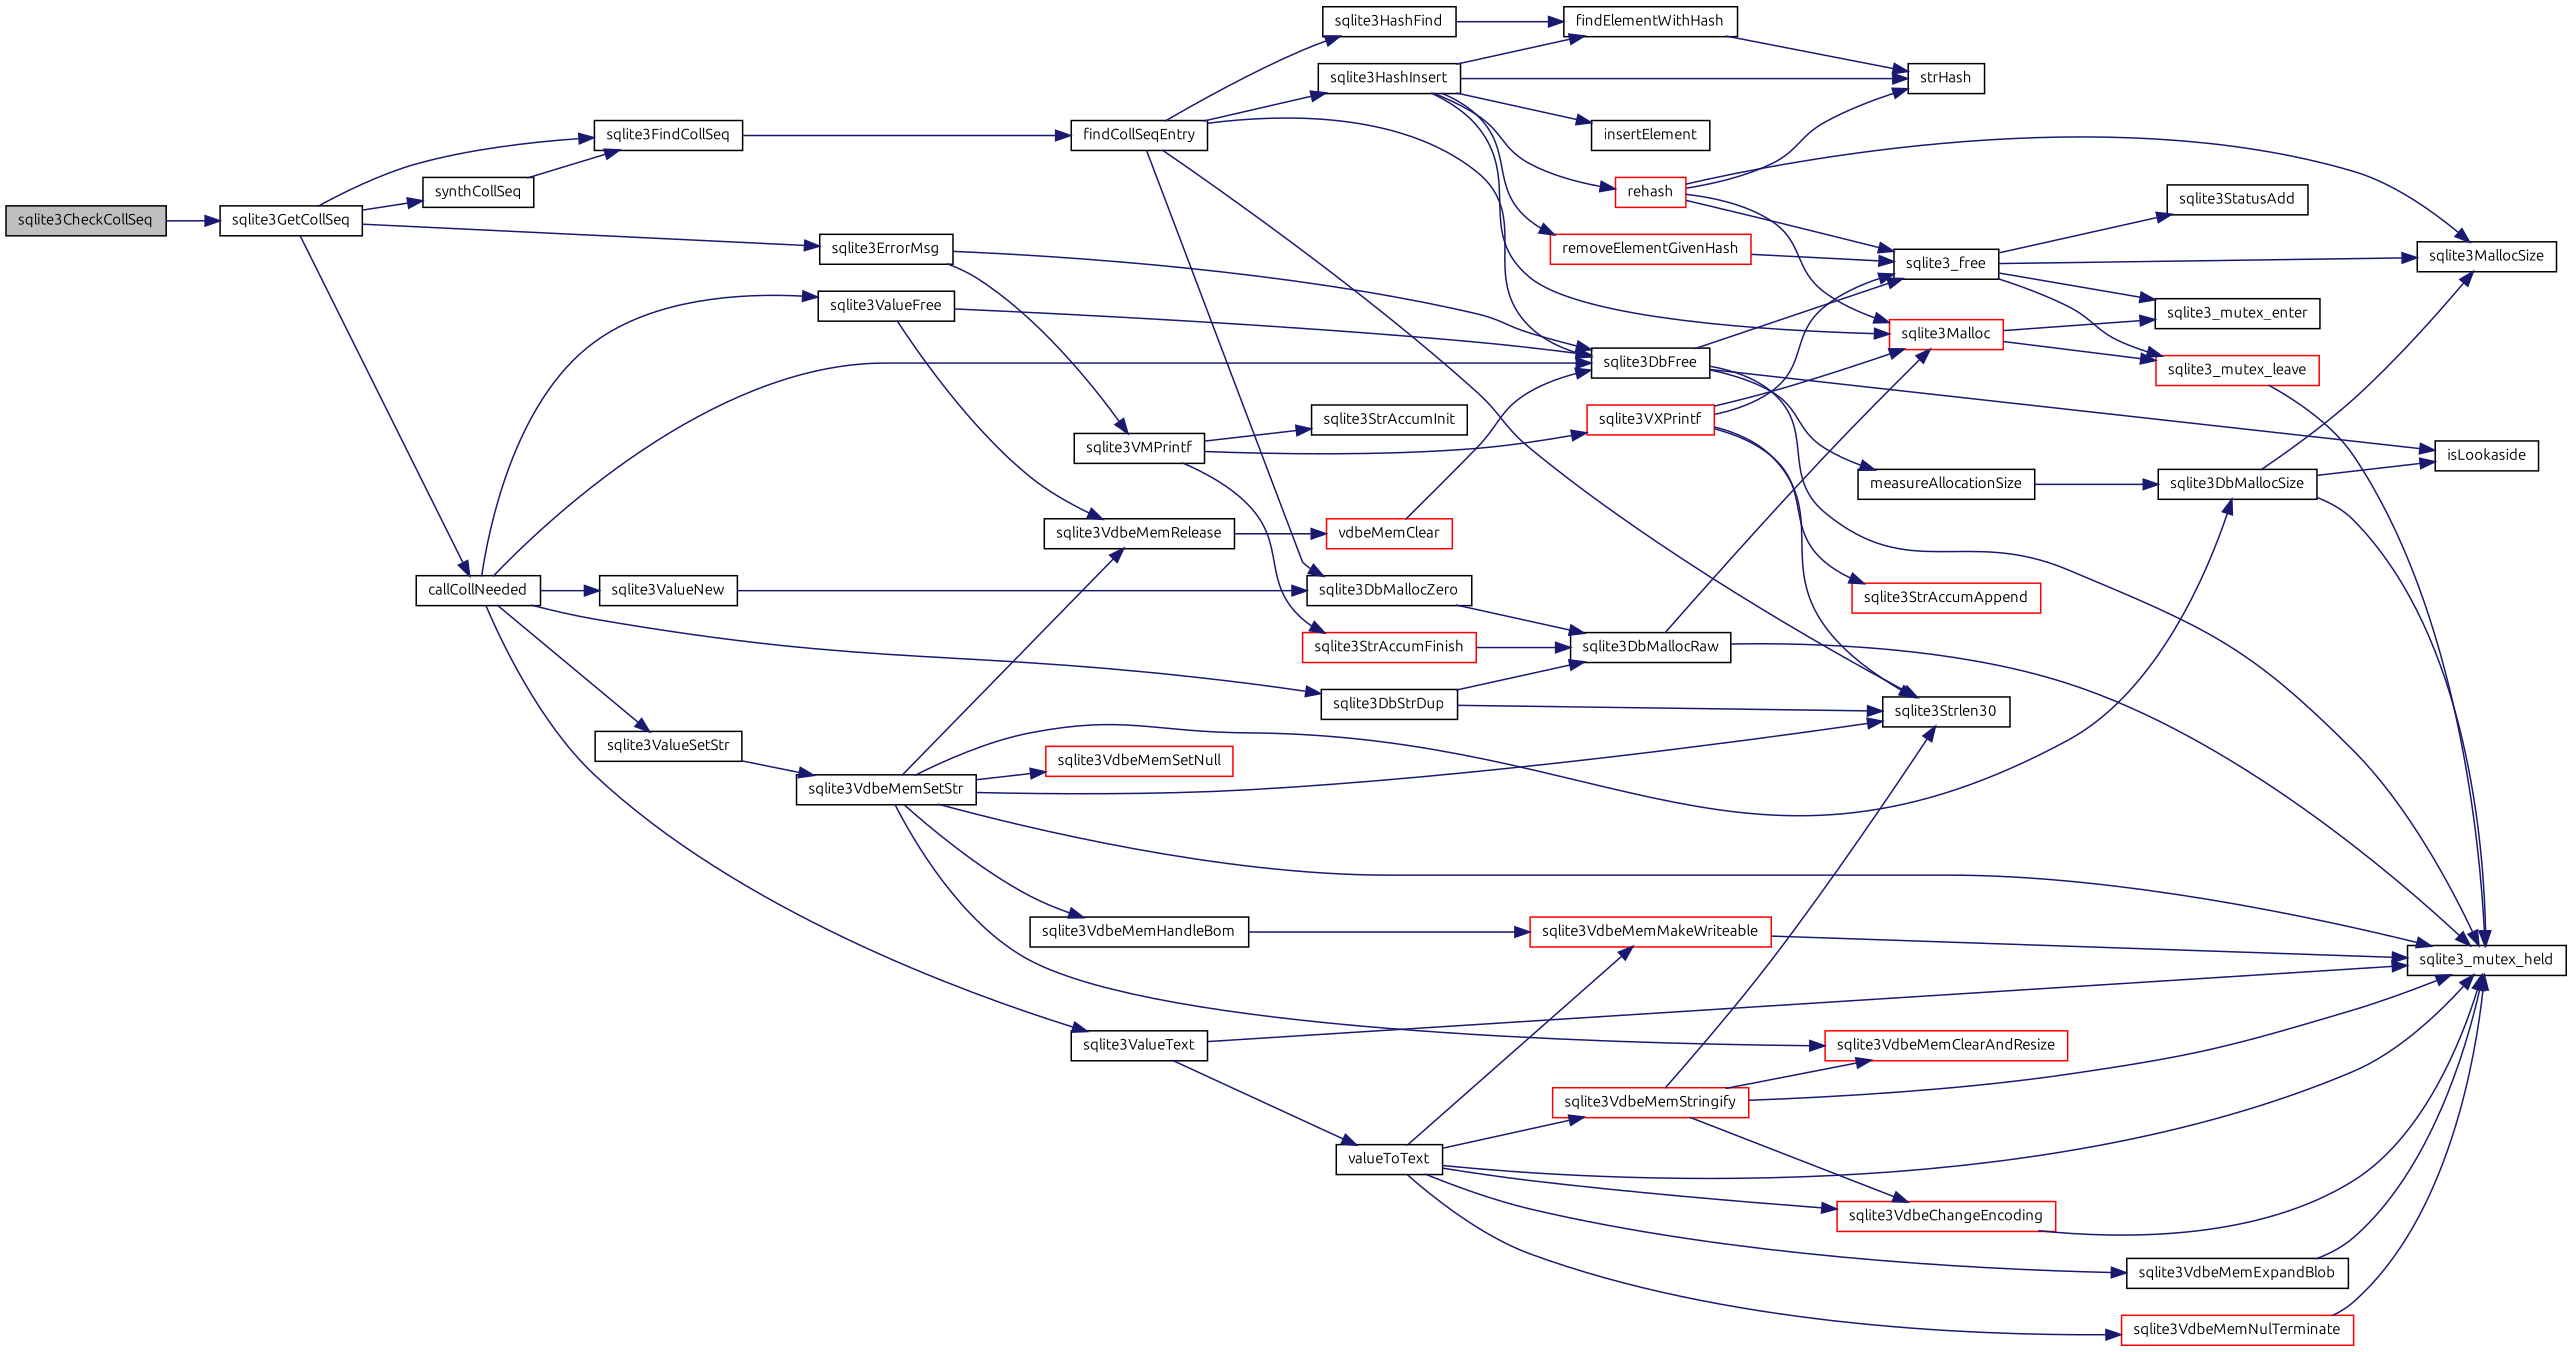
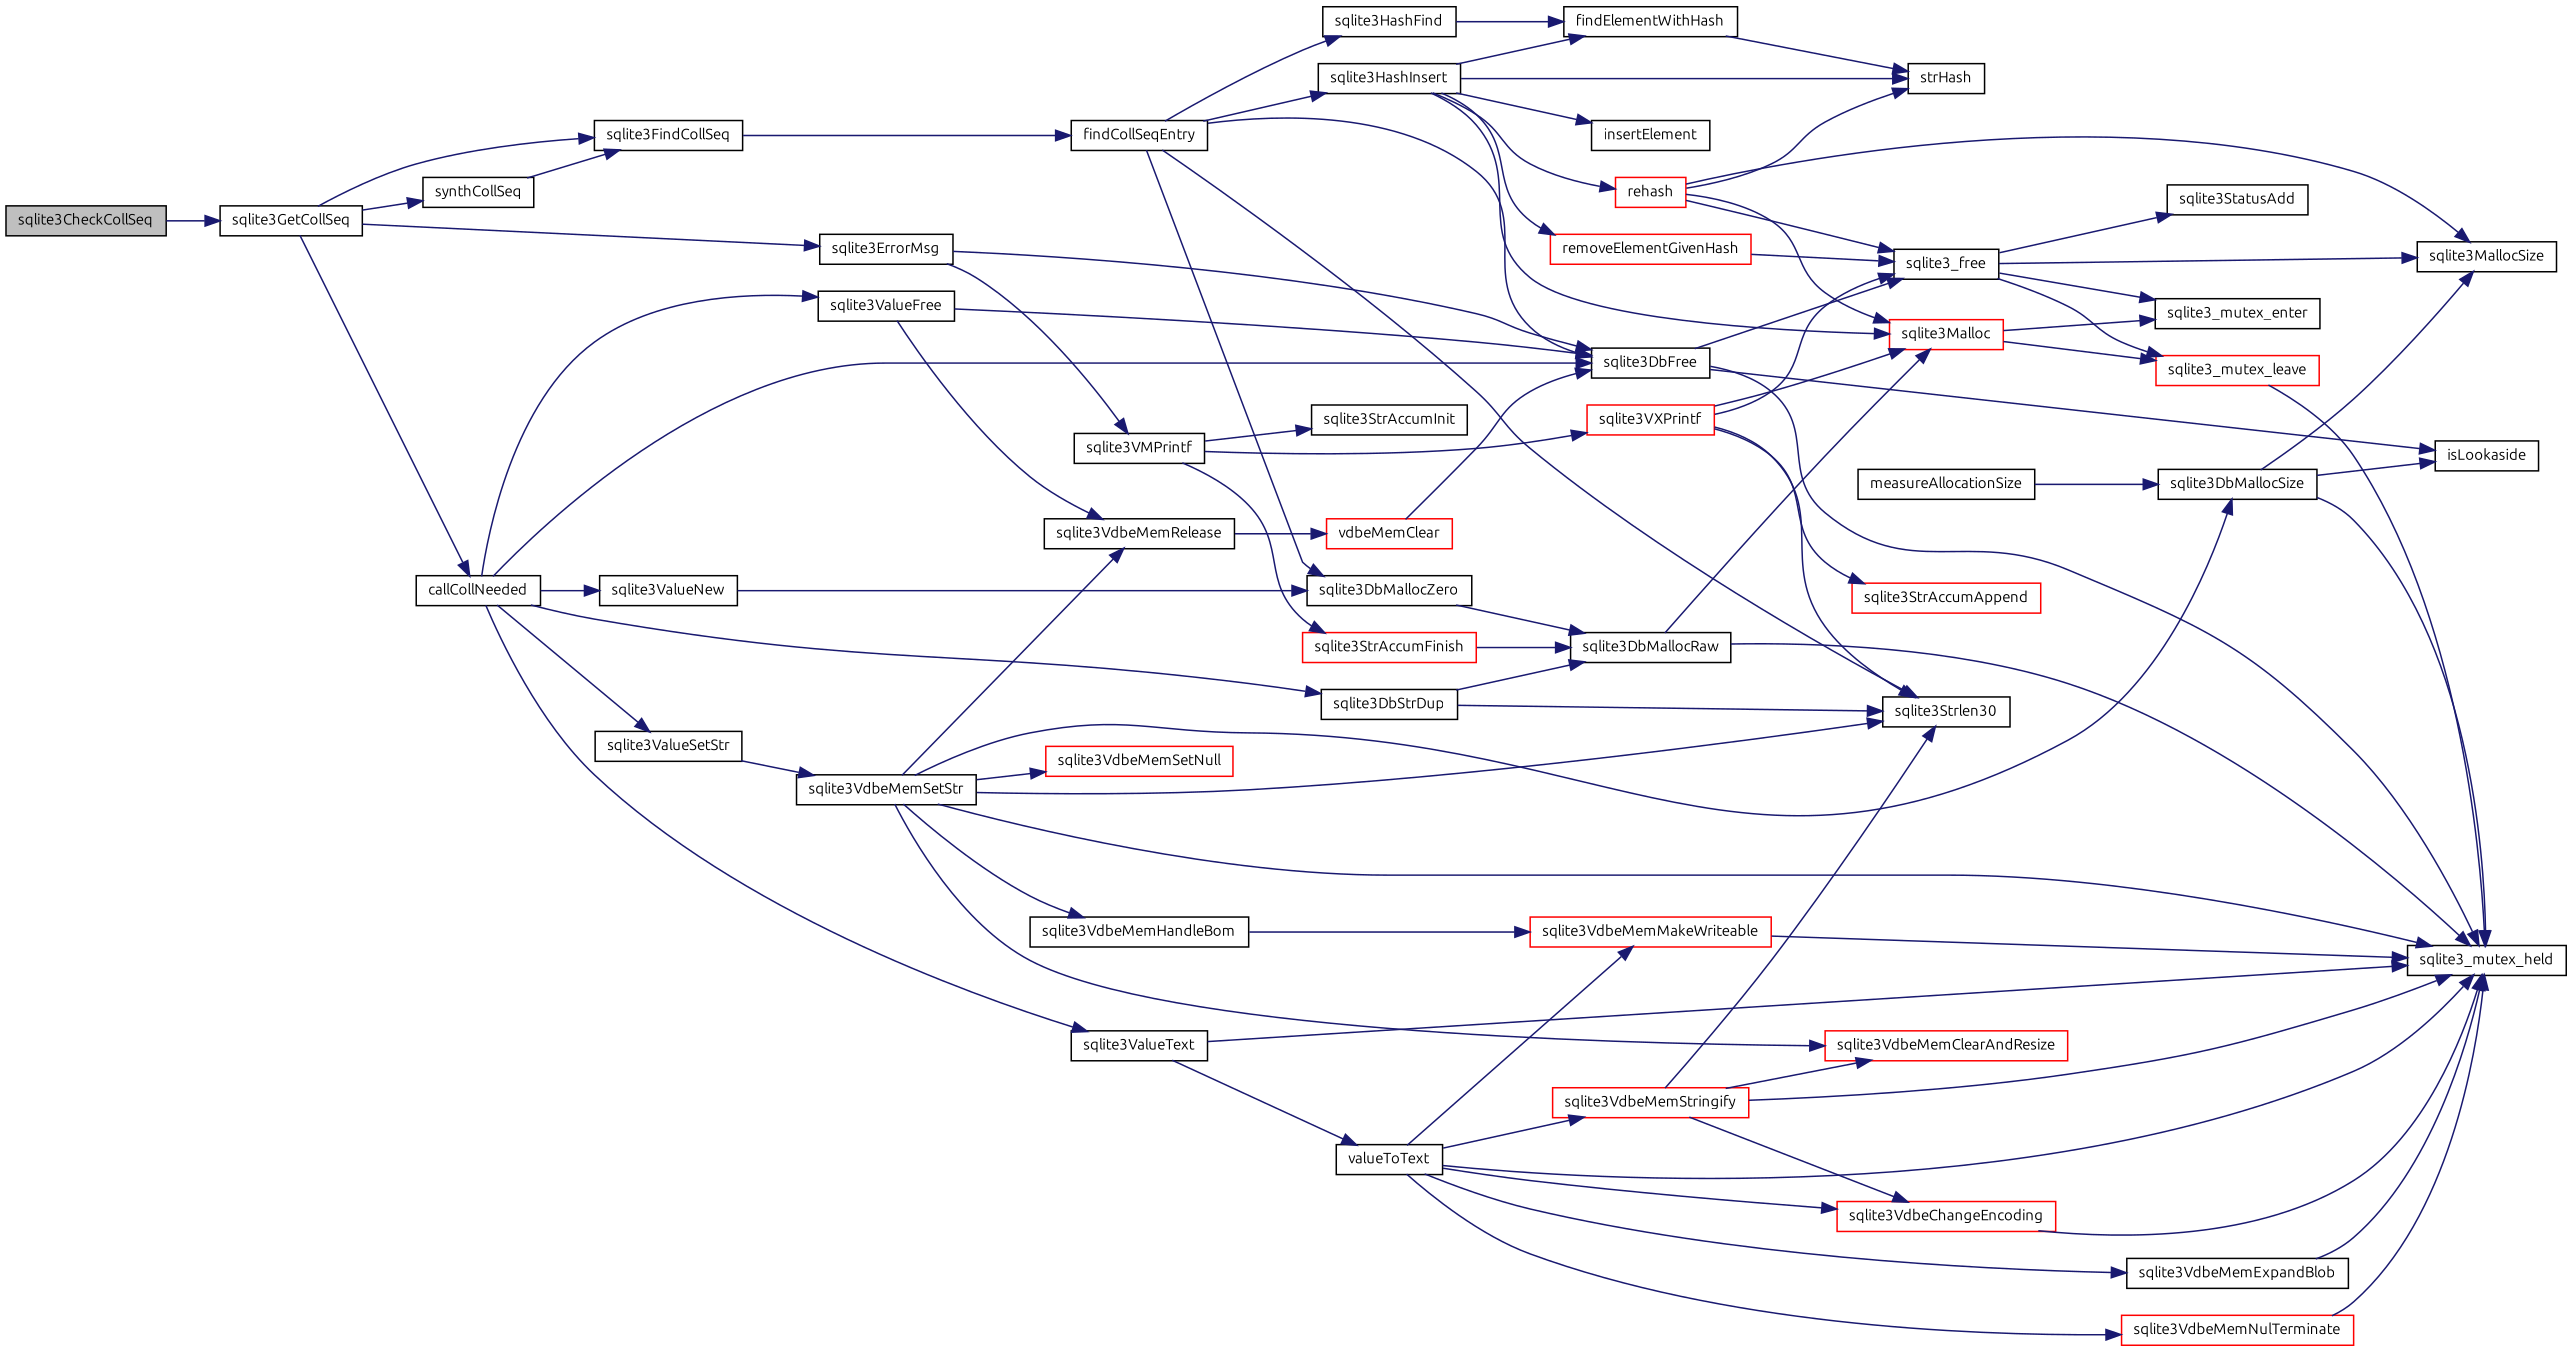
edge "sqlite3DbFree" -> "measureAllocationSize": removed
